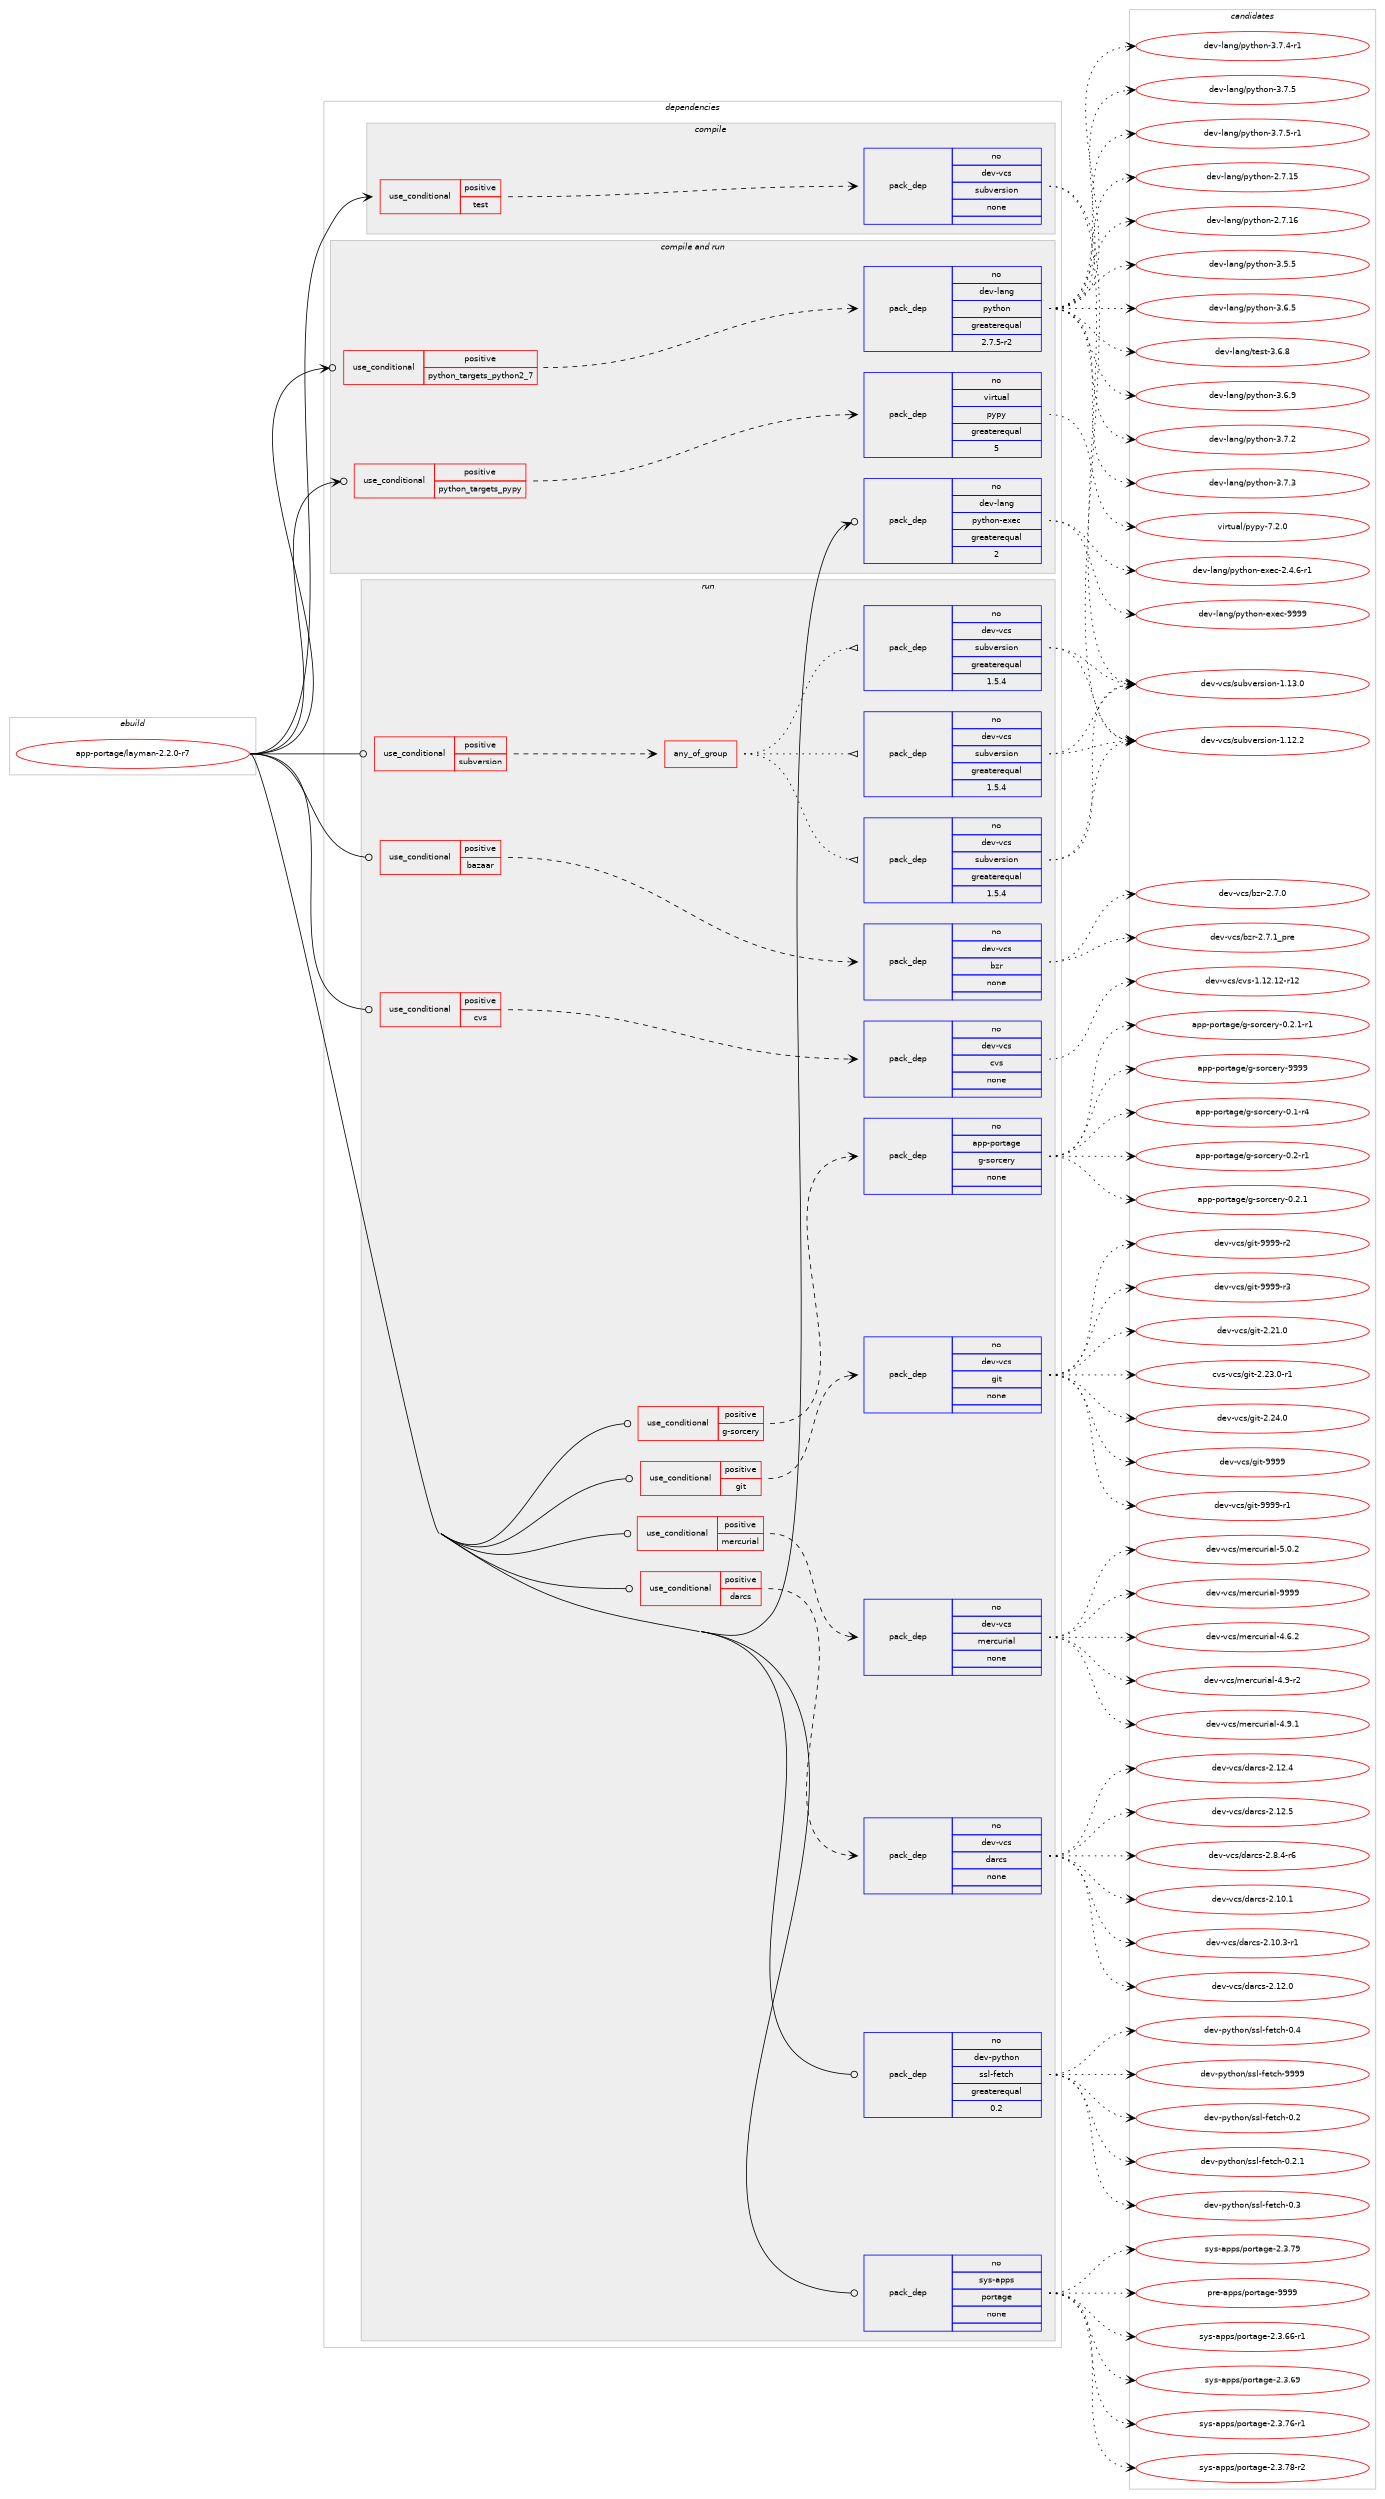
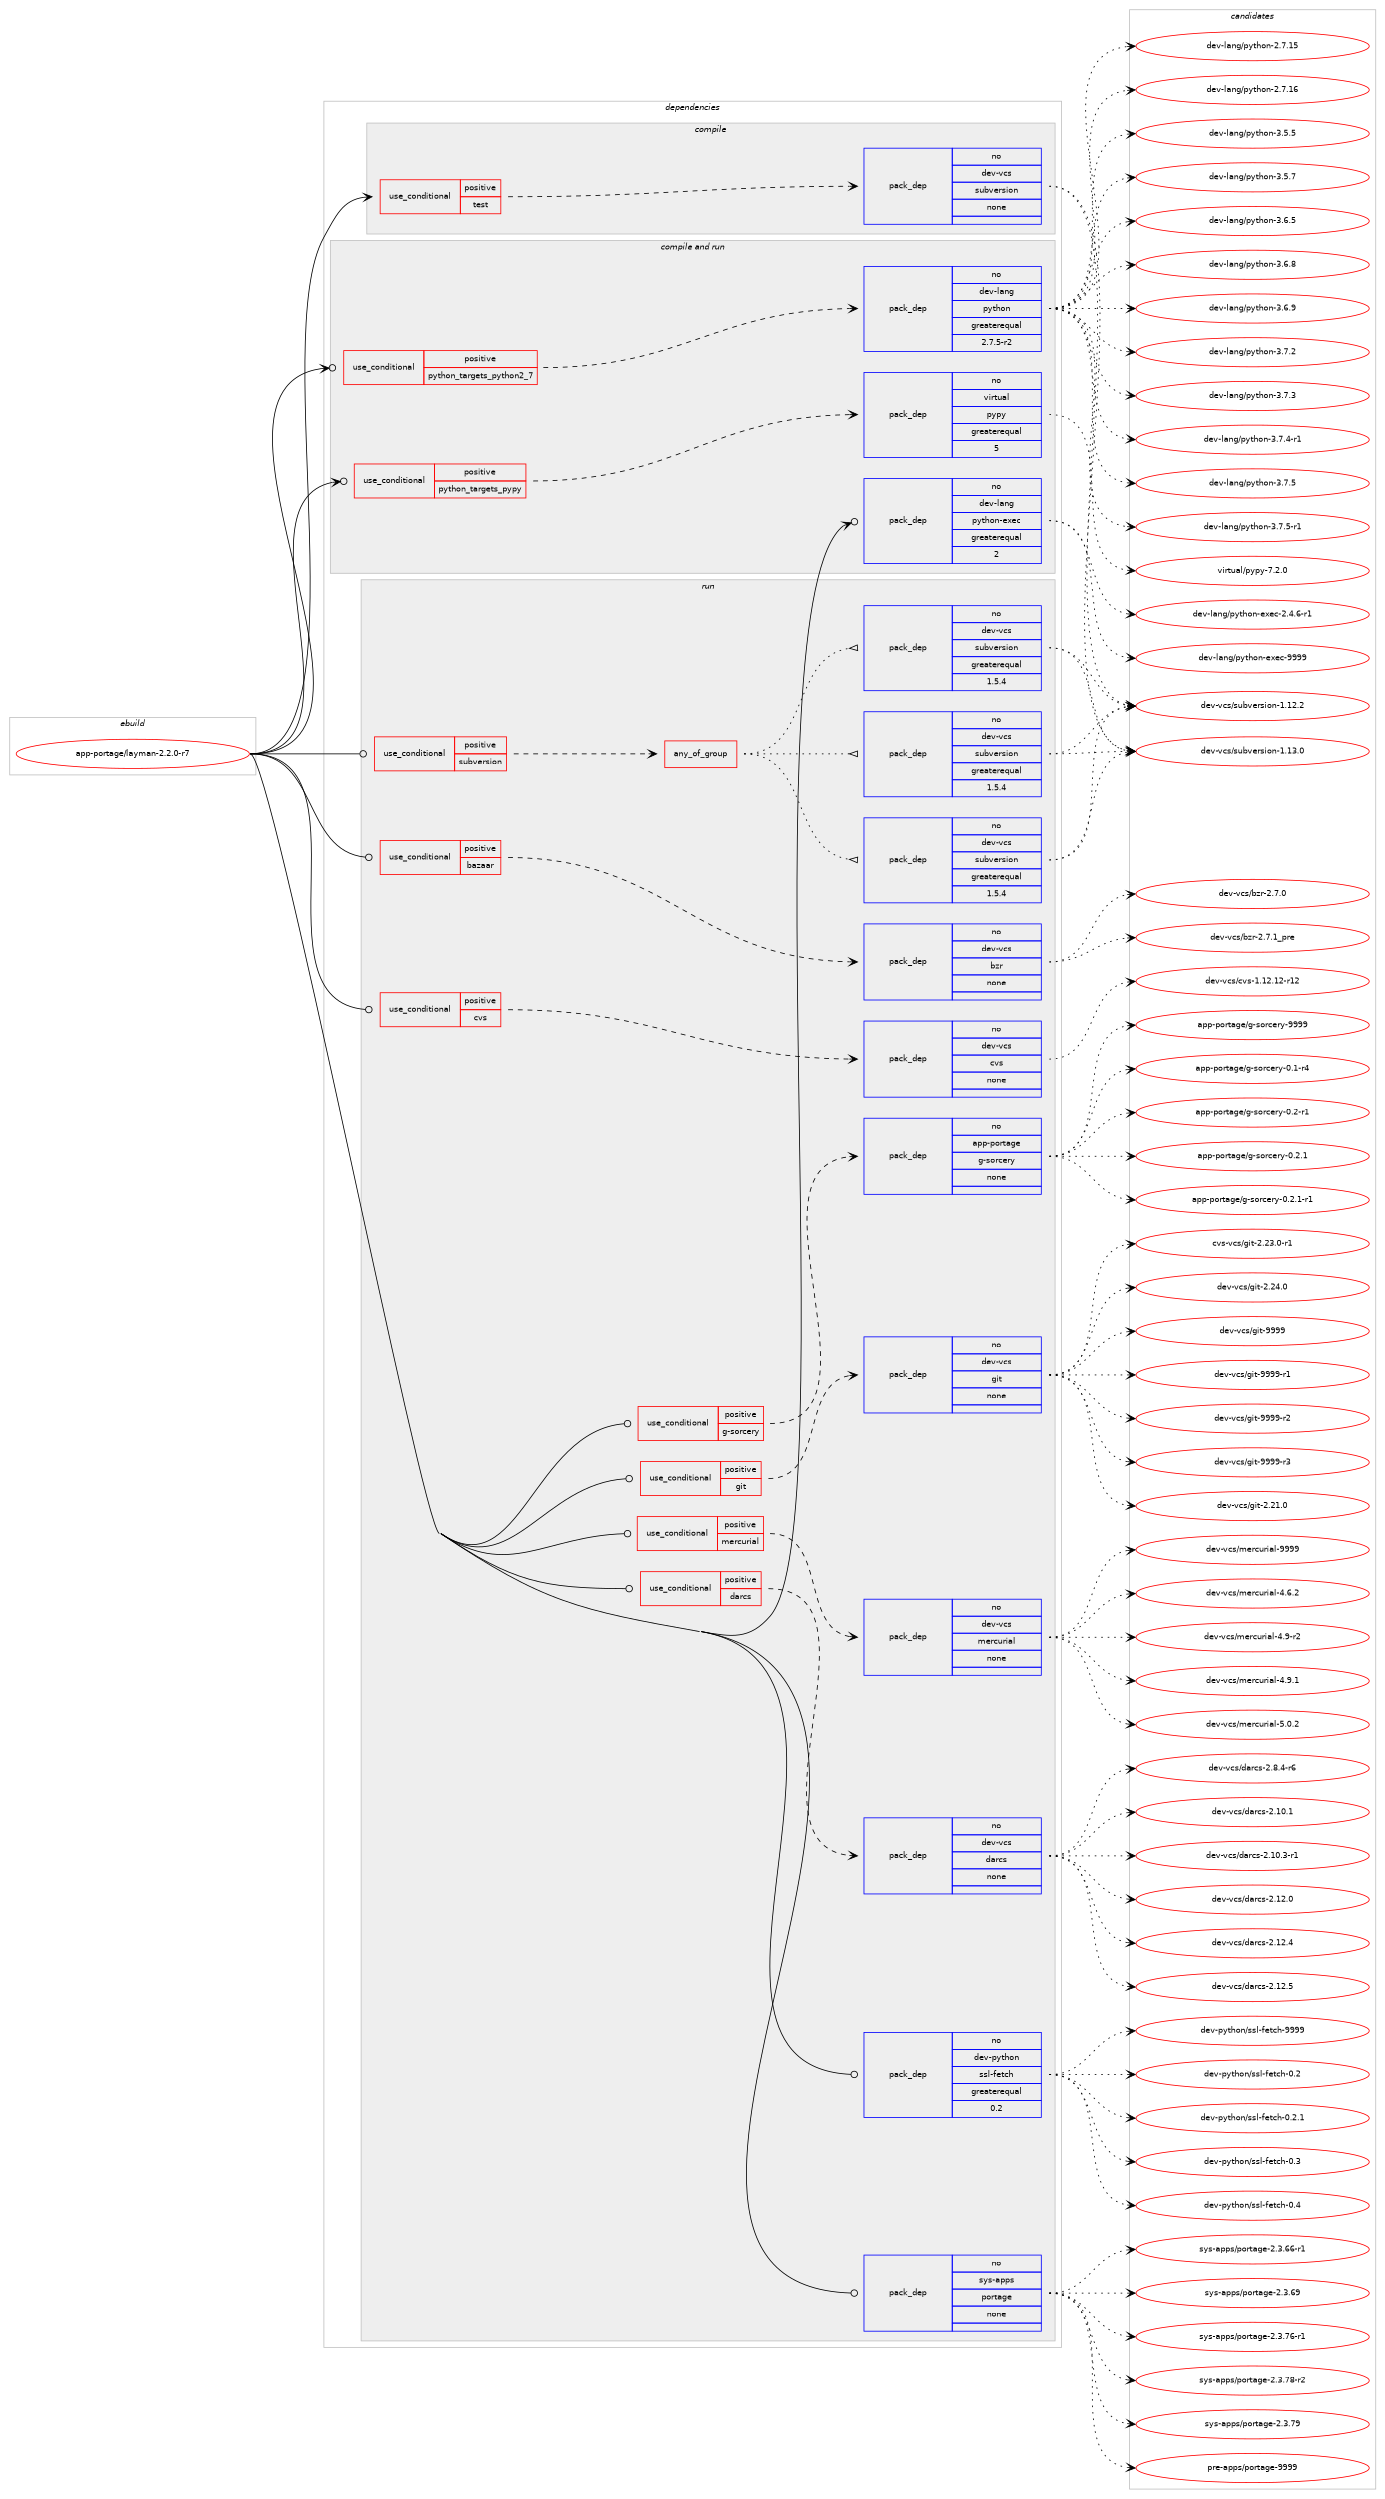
node "dev-lang/python-3.5.7": added
node "dev-lang/test-3.6.8": label "dev-lang/test-3.6.8" -> "dev-lang/python-3.6.8"
